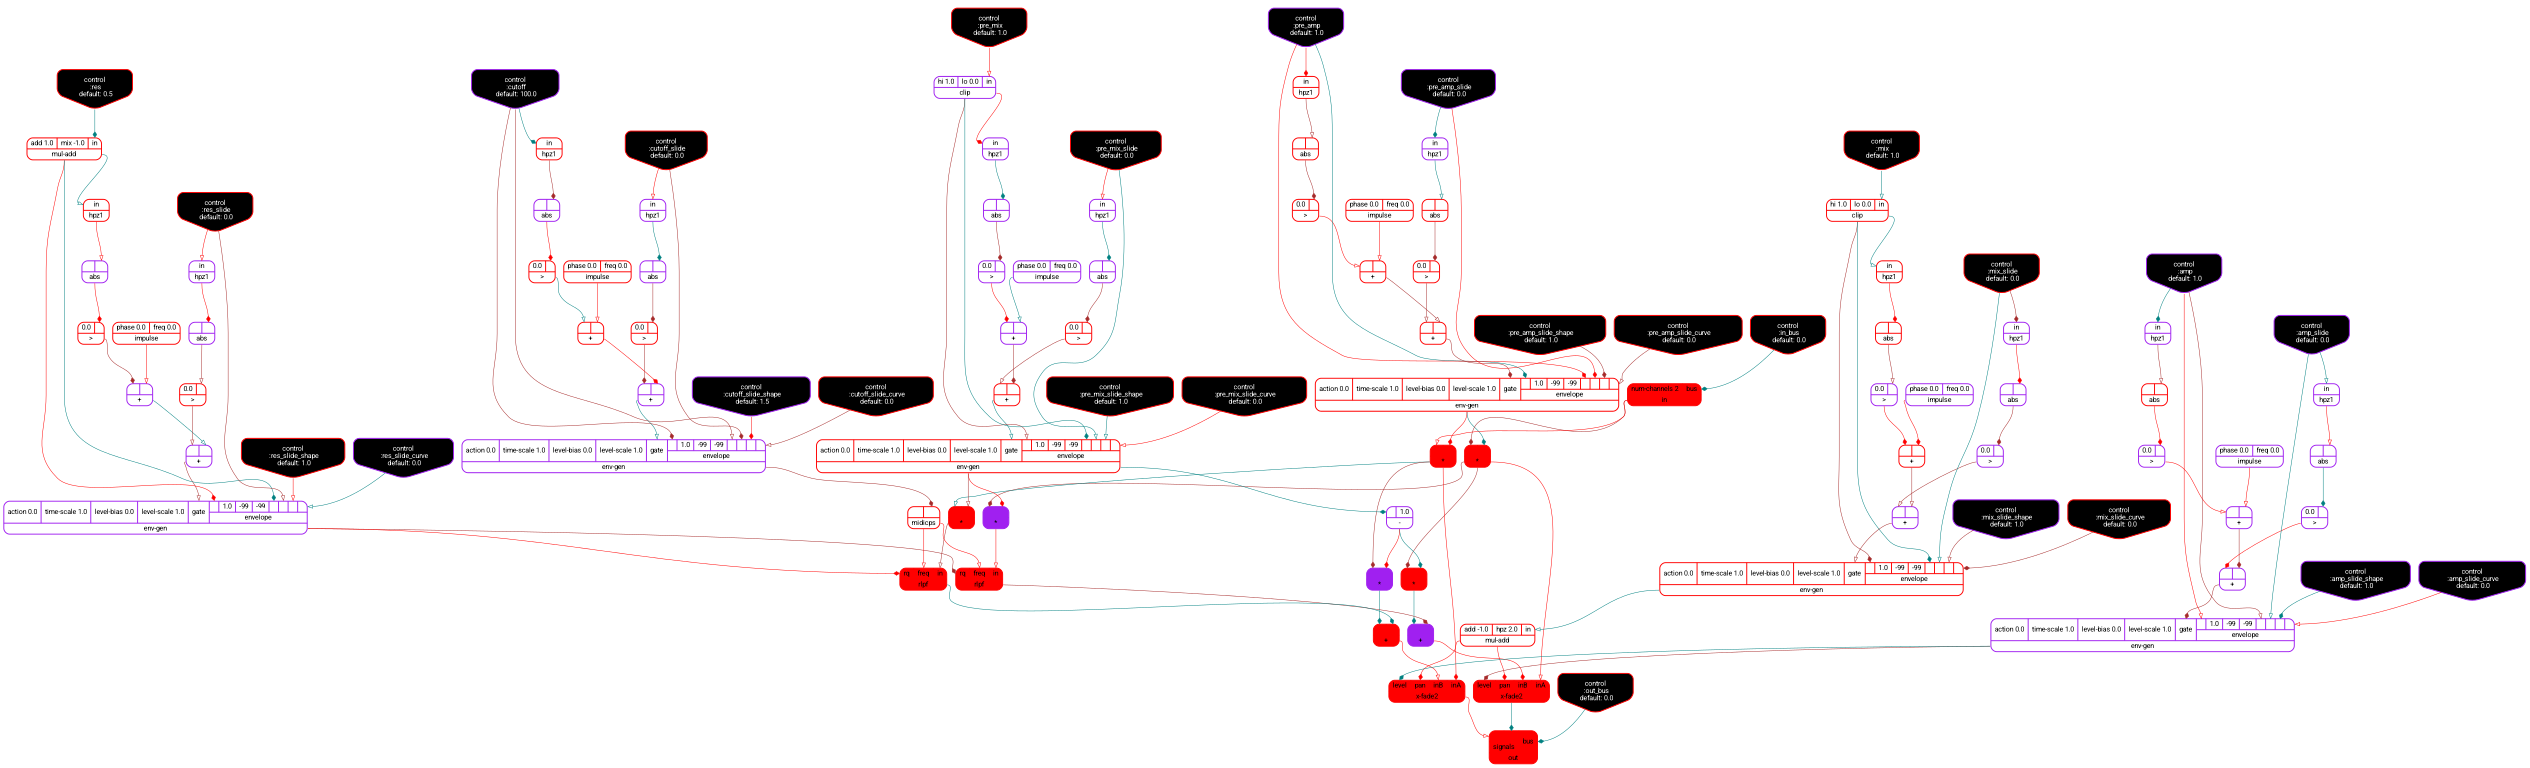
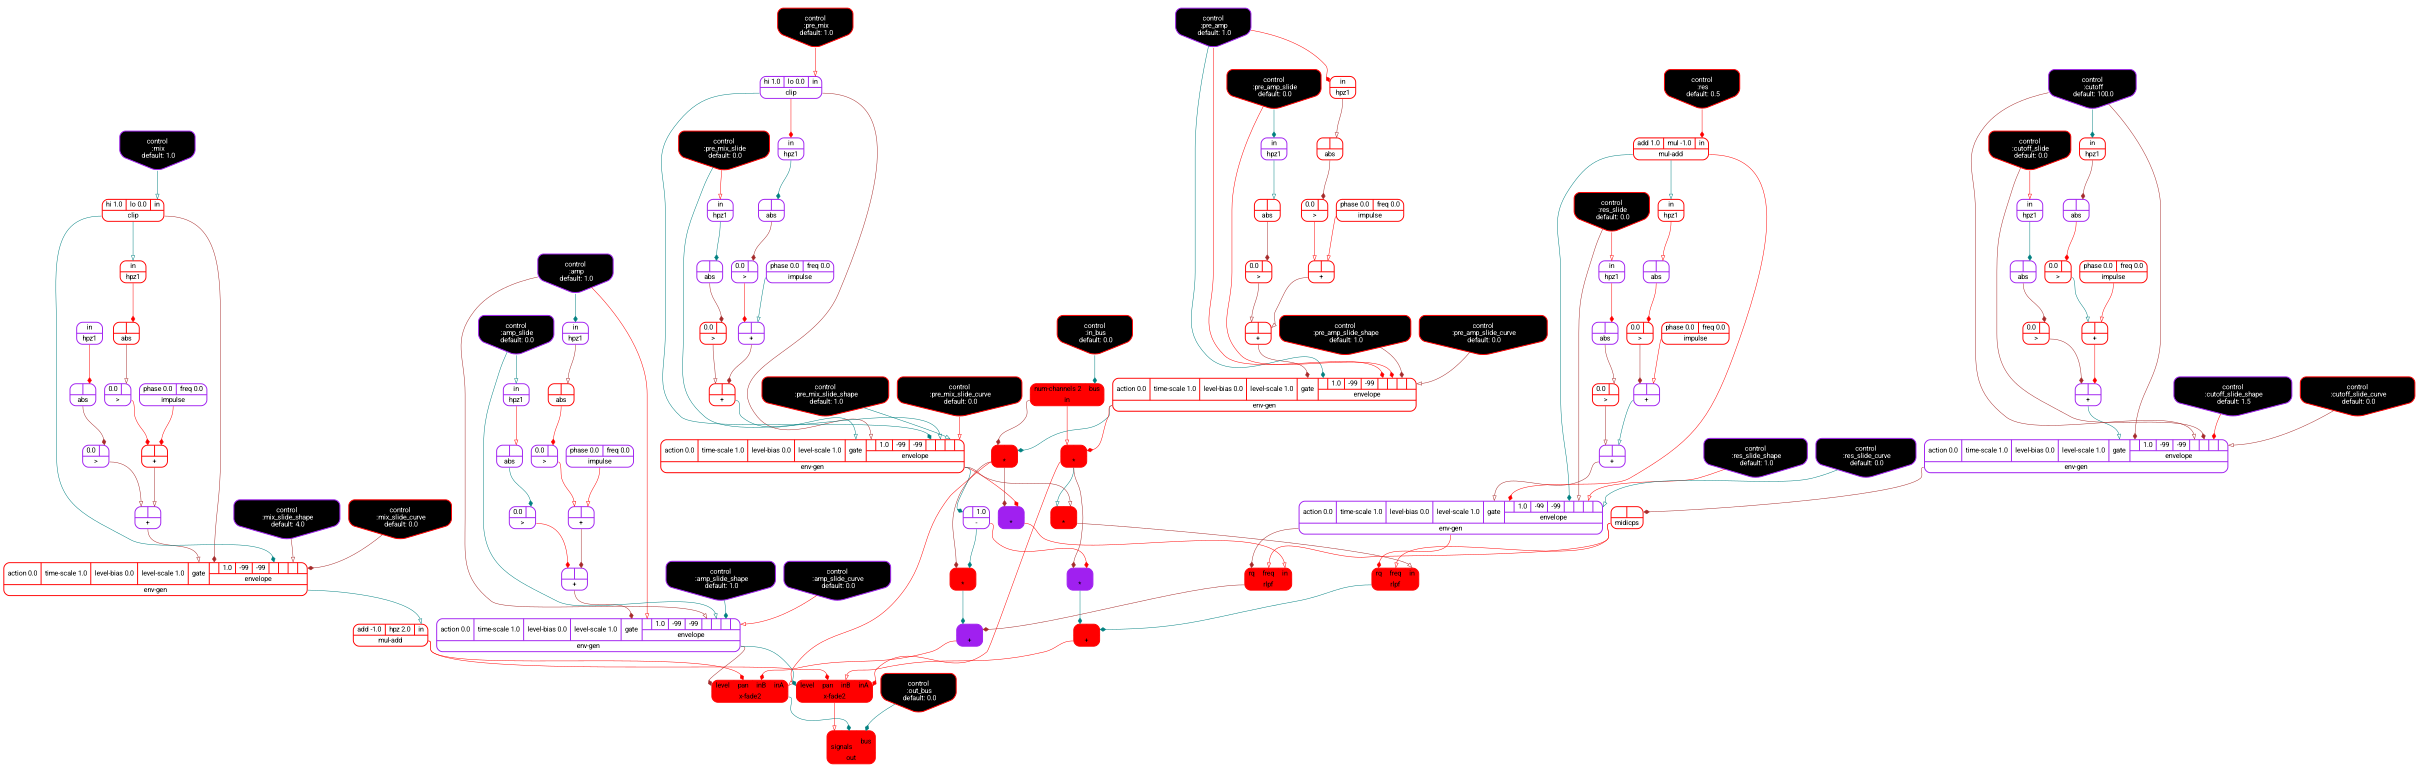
node "control :pre_amp_slide default: 0.0": color purple -> red
edge "control :res default: 0.5" -> "add 1.0": color teal -> red
node "add 1.0": text "mix -1.0" -> "mul -1.0"
node "control :mix default: 1.0": color red -> purple
node "control :mix_slide default: 0.0": removed
node "control :res_slide_shape default: 1.0": color red -> purple
node "control :mix_slide_shape default: 1.0": label "control :mix_slide_shape default: 1.0" -> "control :mix_slide_shape default: 4.0"
